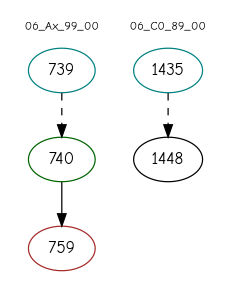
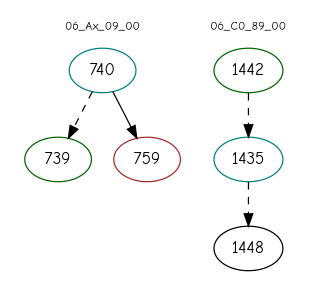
cluster "06_Ax_99_00": label "06_Ax_99_00" -> "06_Ax_09_00"
node "739": color teal -> darkgreen
node "1442": added
edge "739" -> "740": reversed
node "740": color darkgreen -> teal
